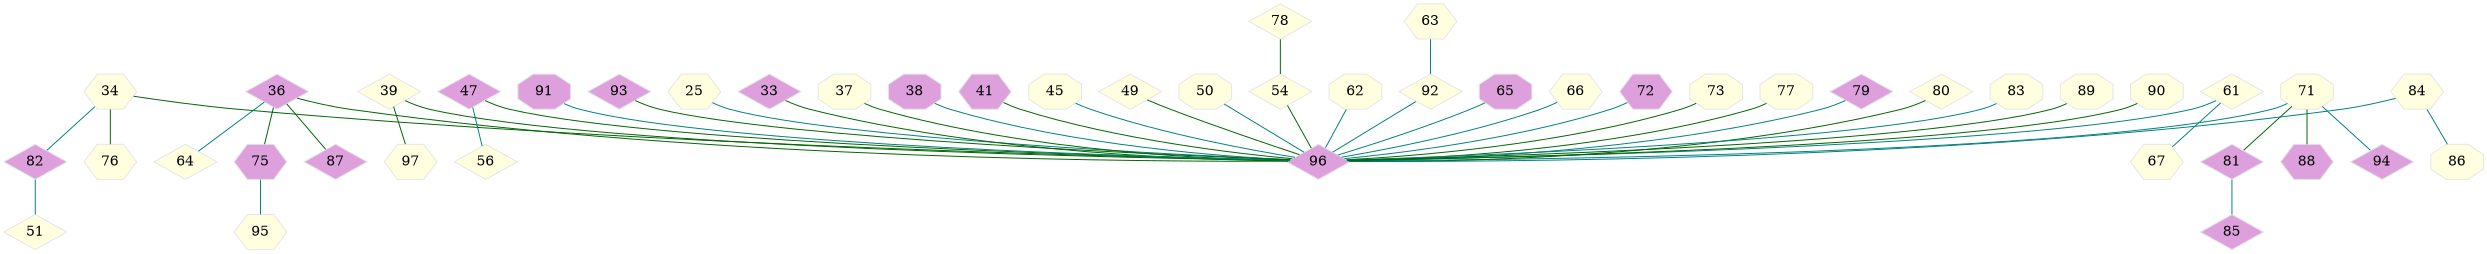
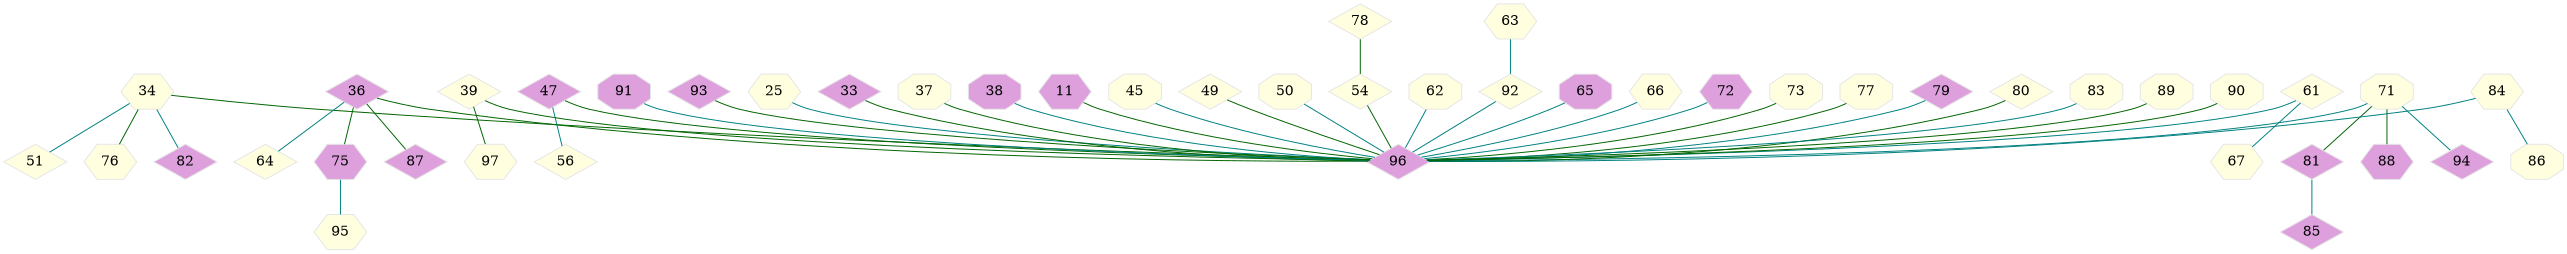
node "41": label "41" -> "11"
edge "82" -- "51": now "34" -- "51"
